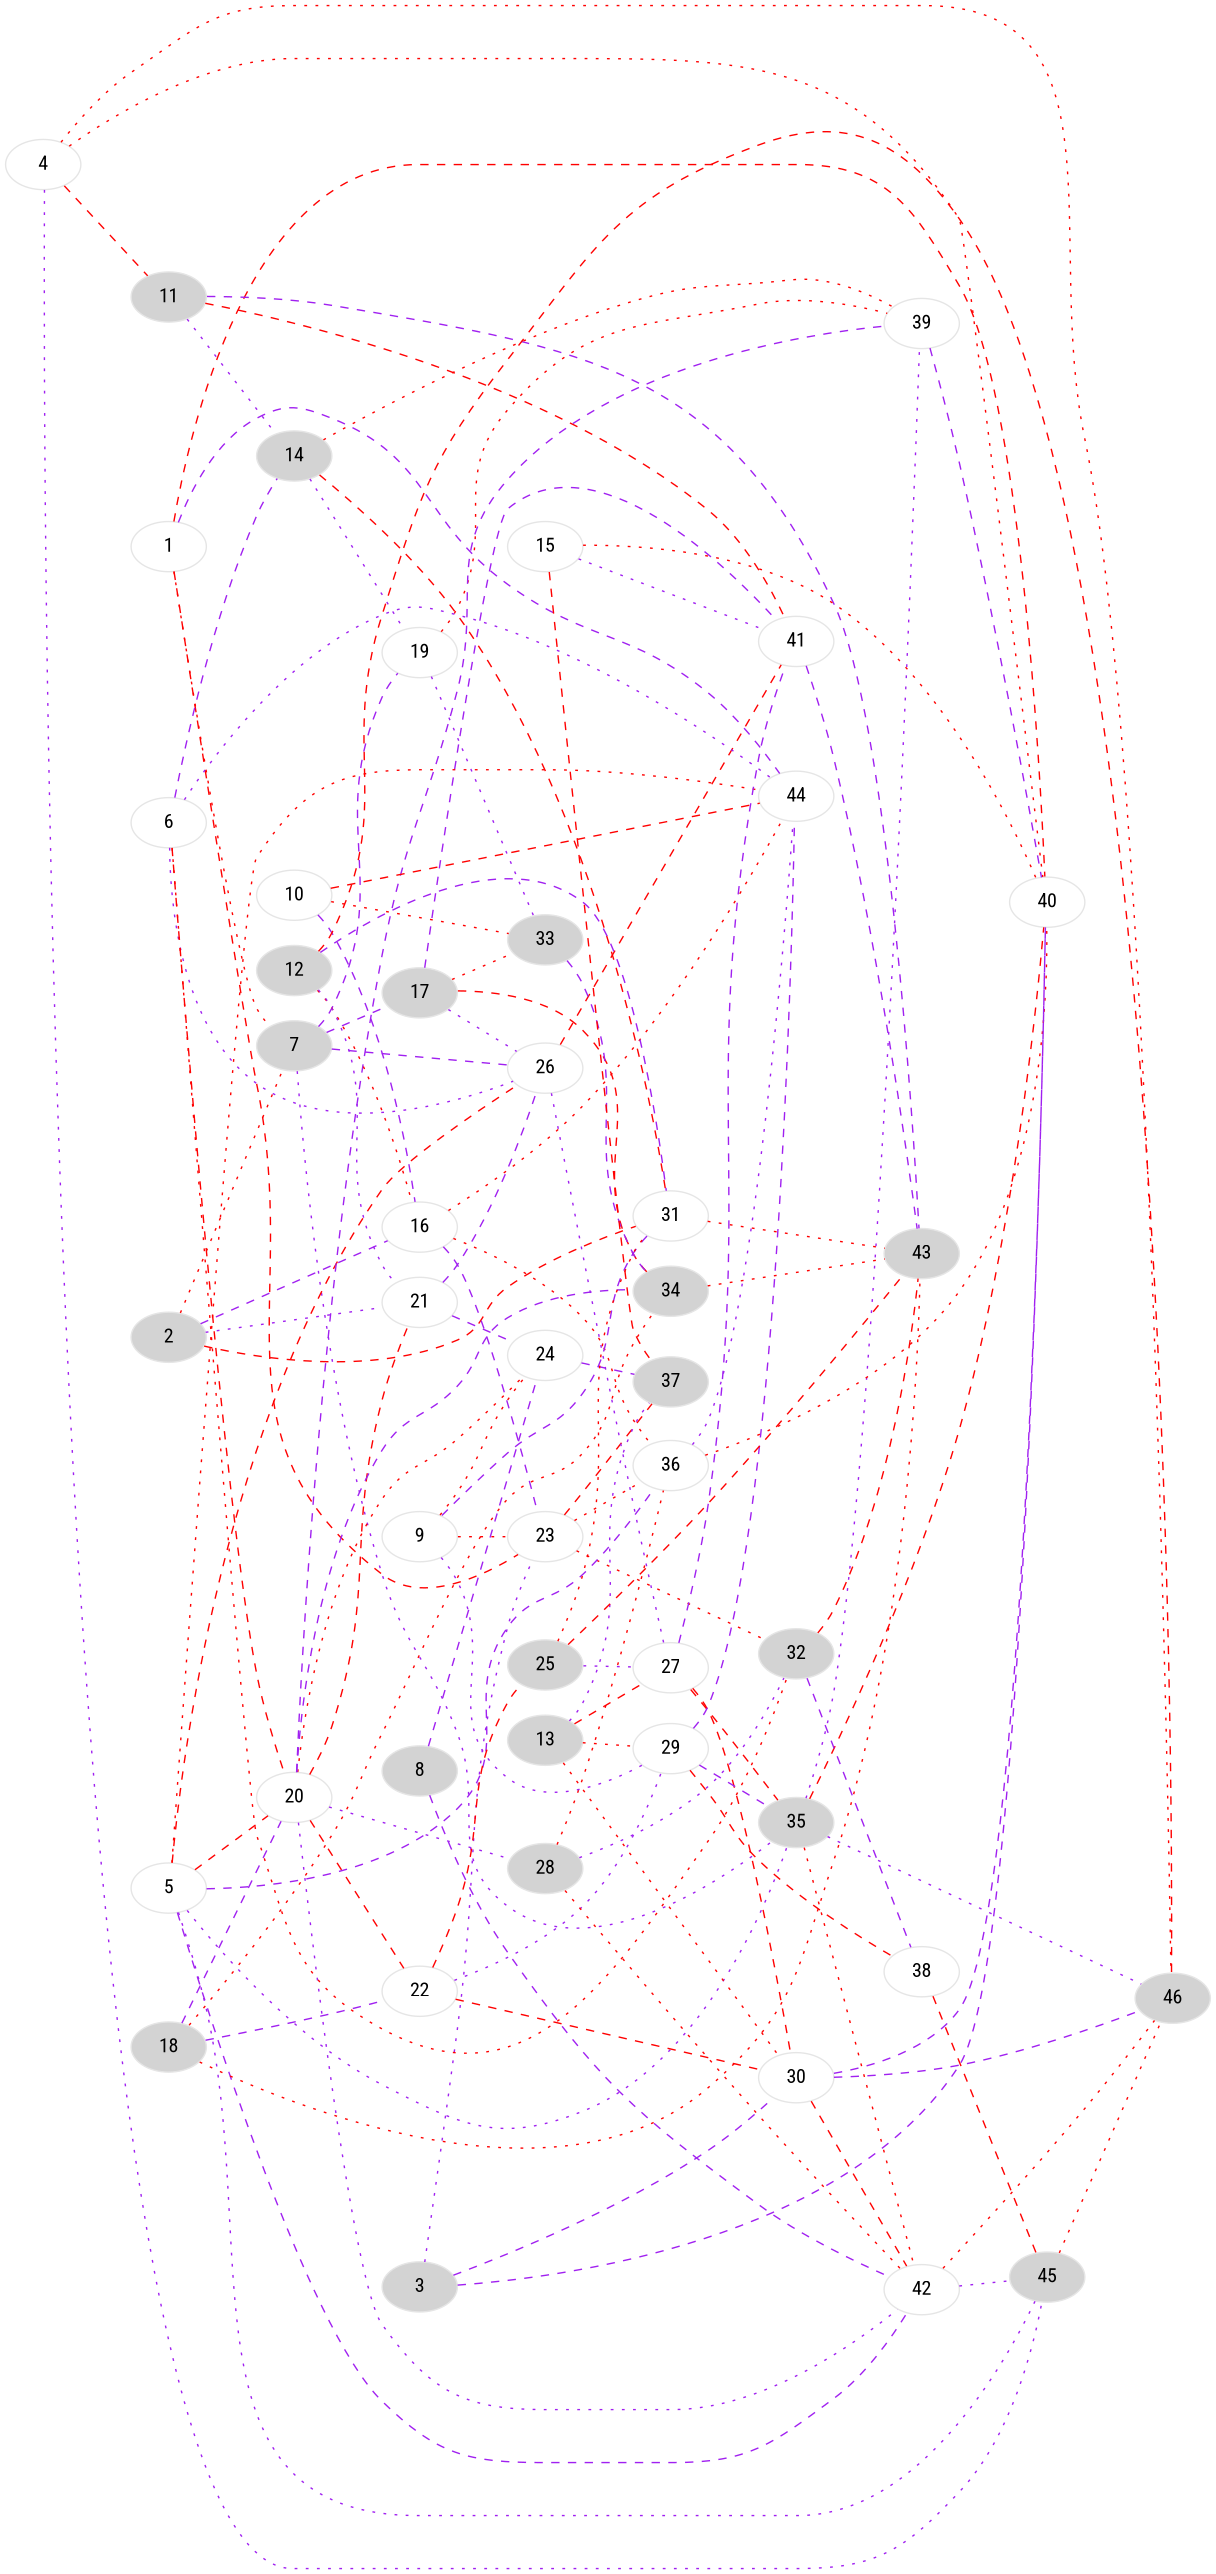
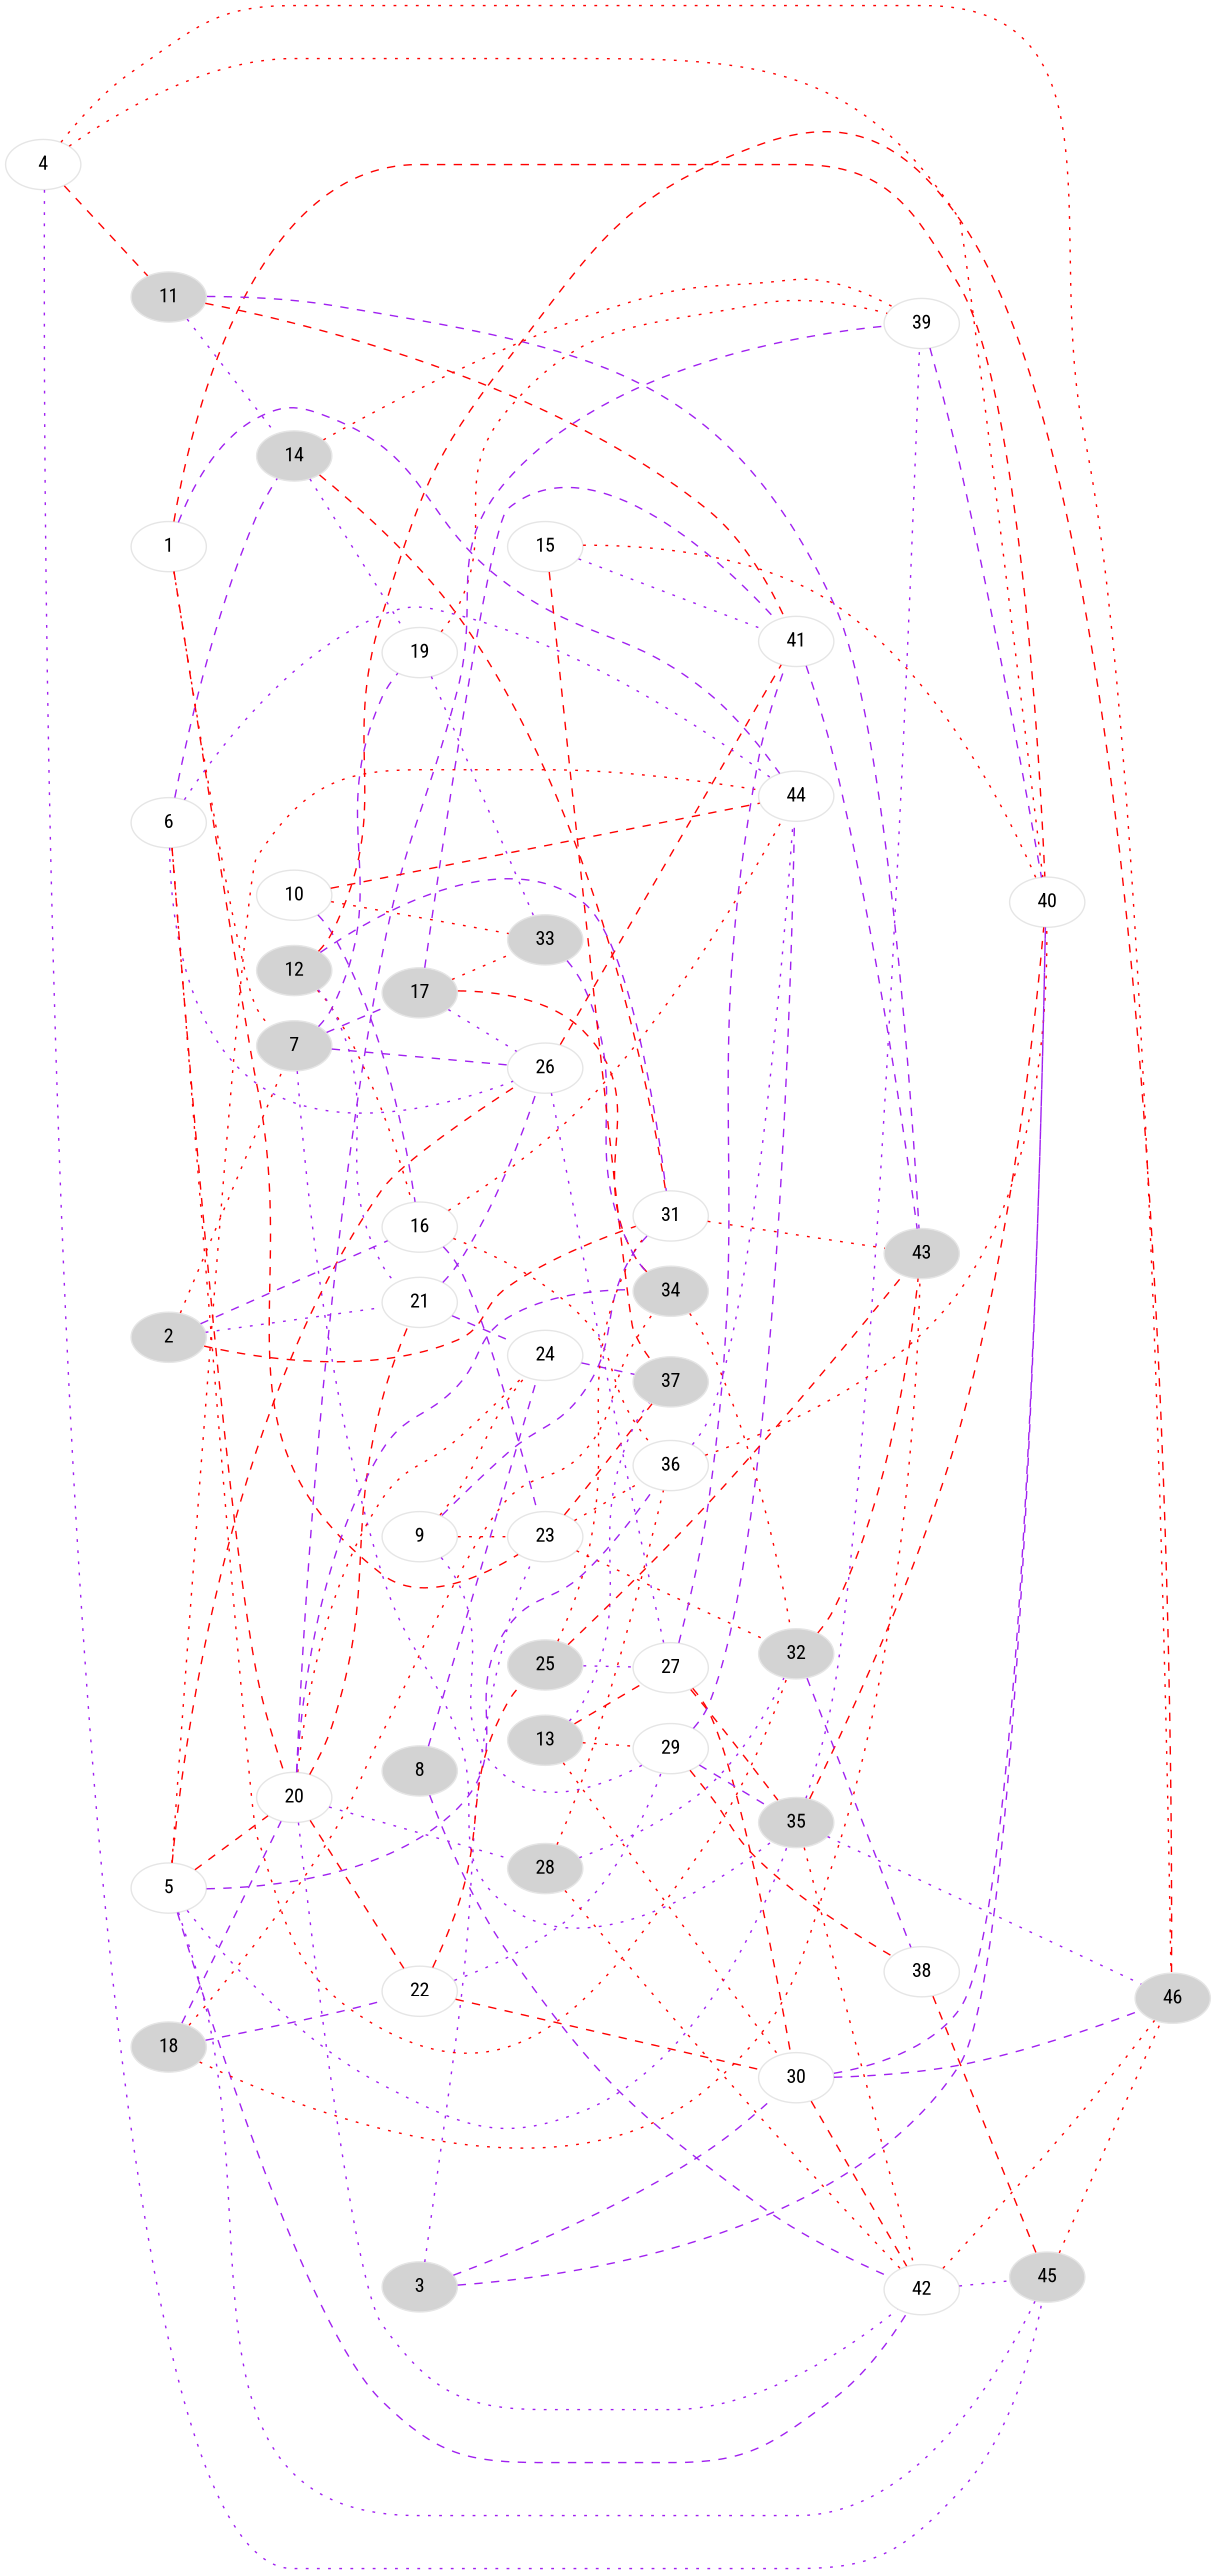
edge "43" -- "34": now "32" -- "34"
